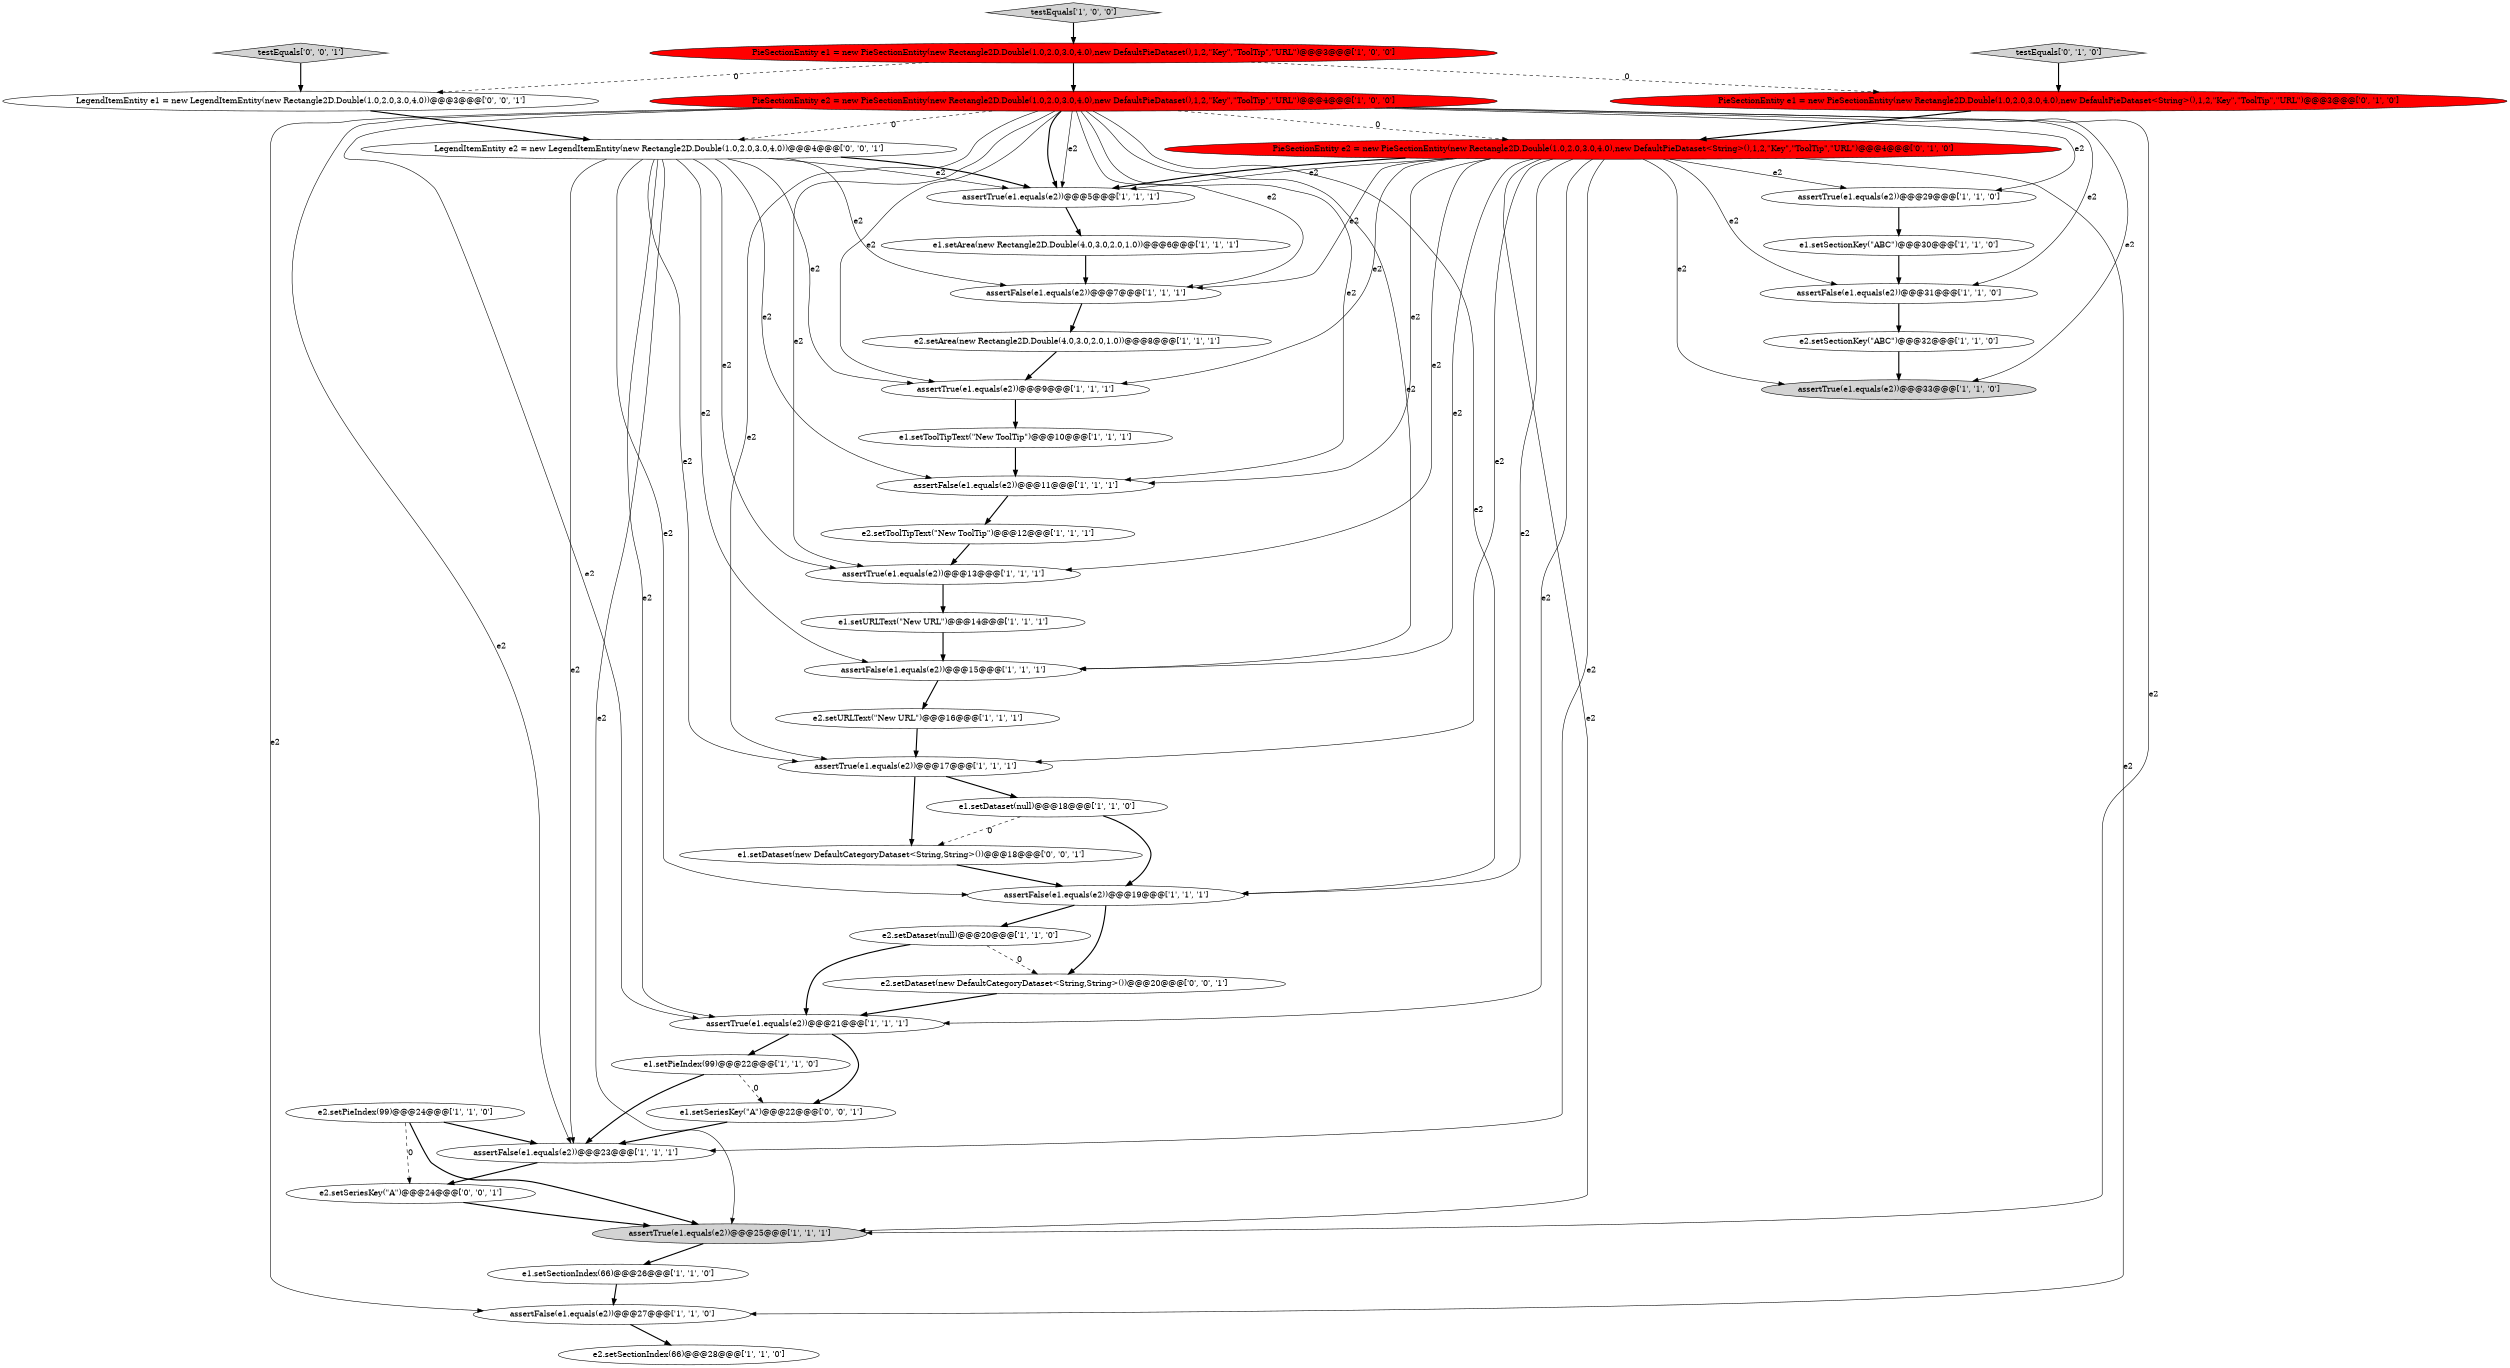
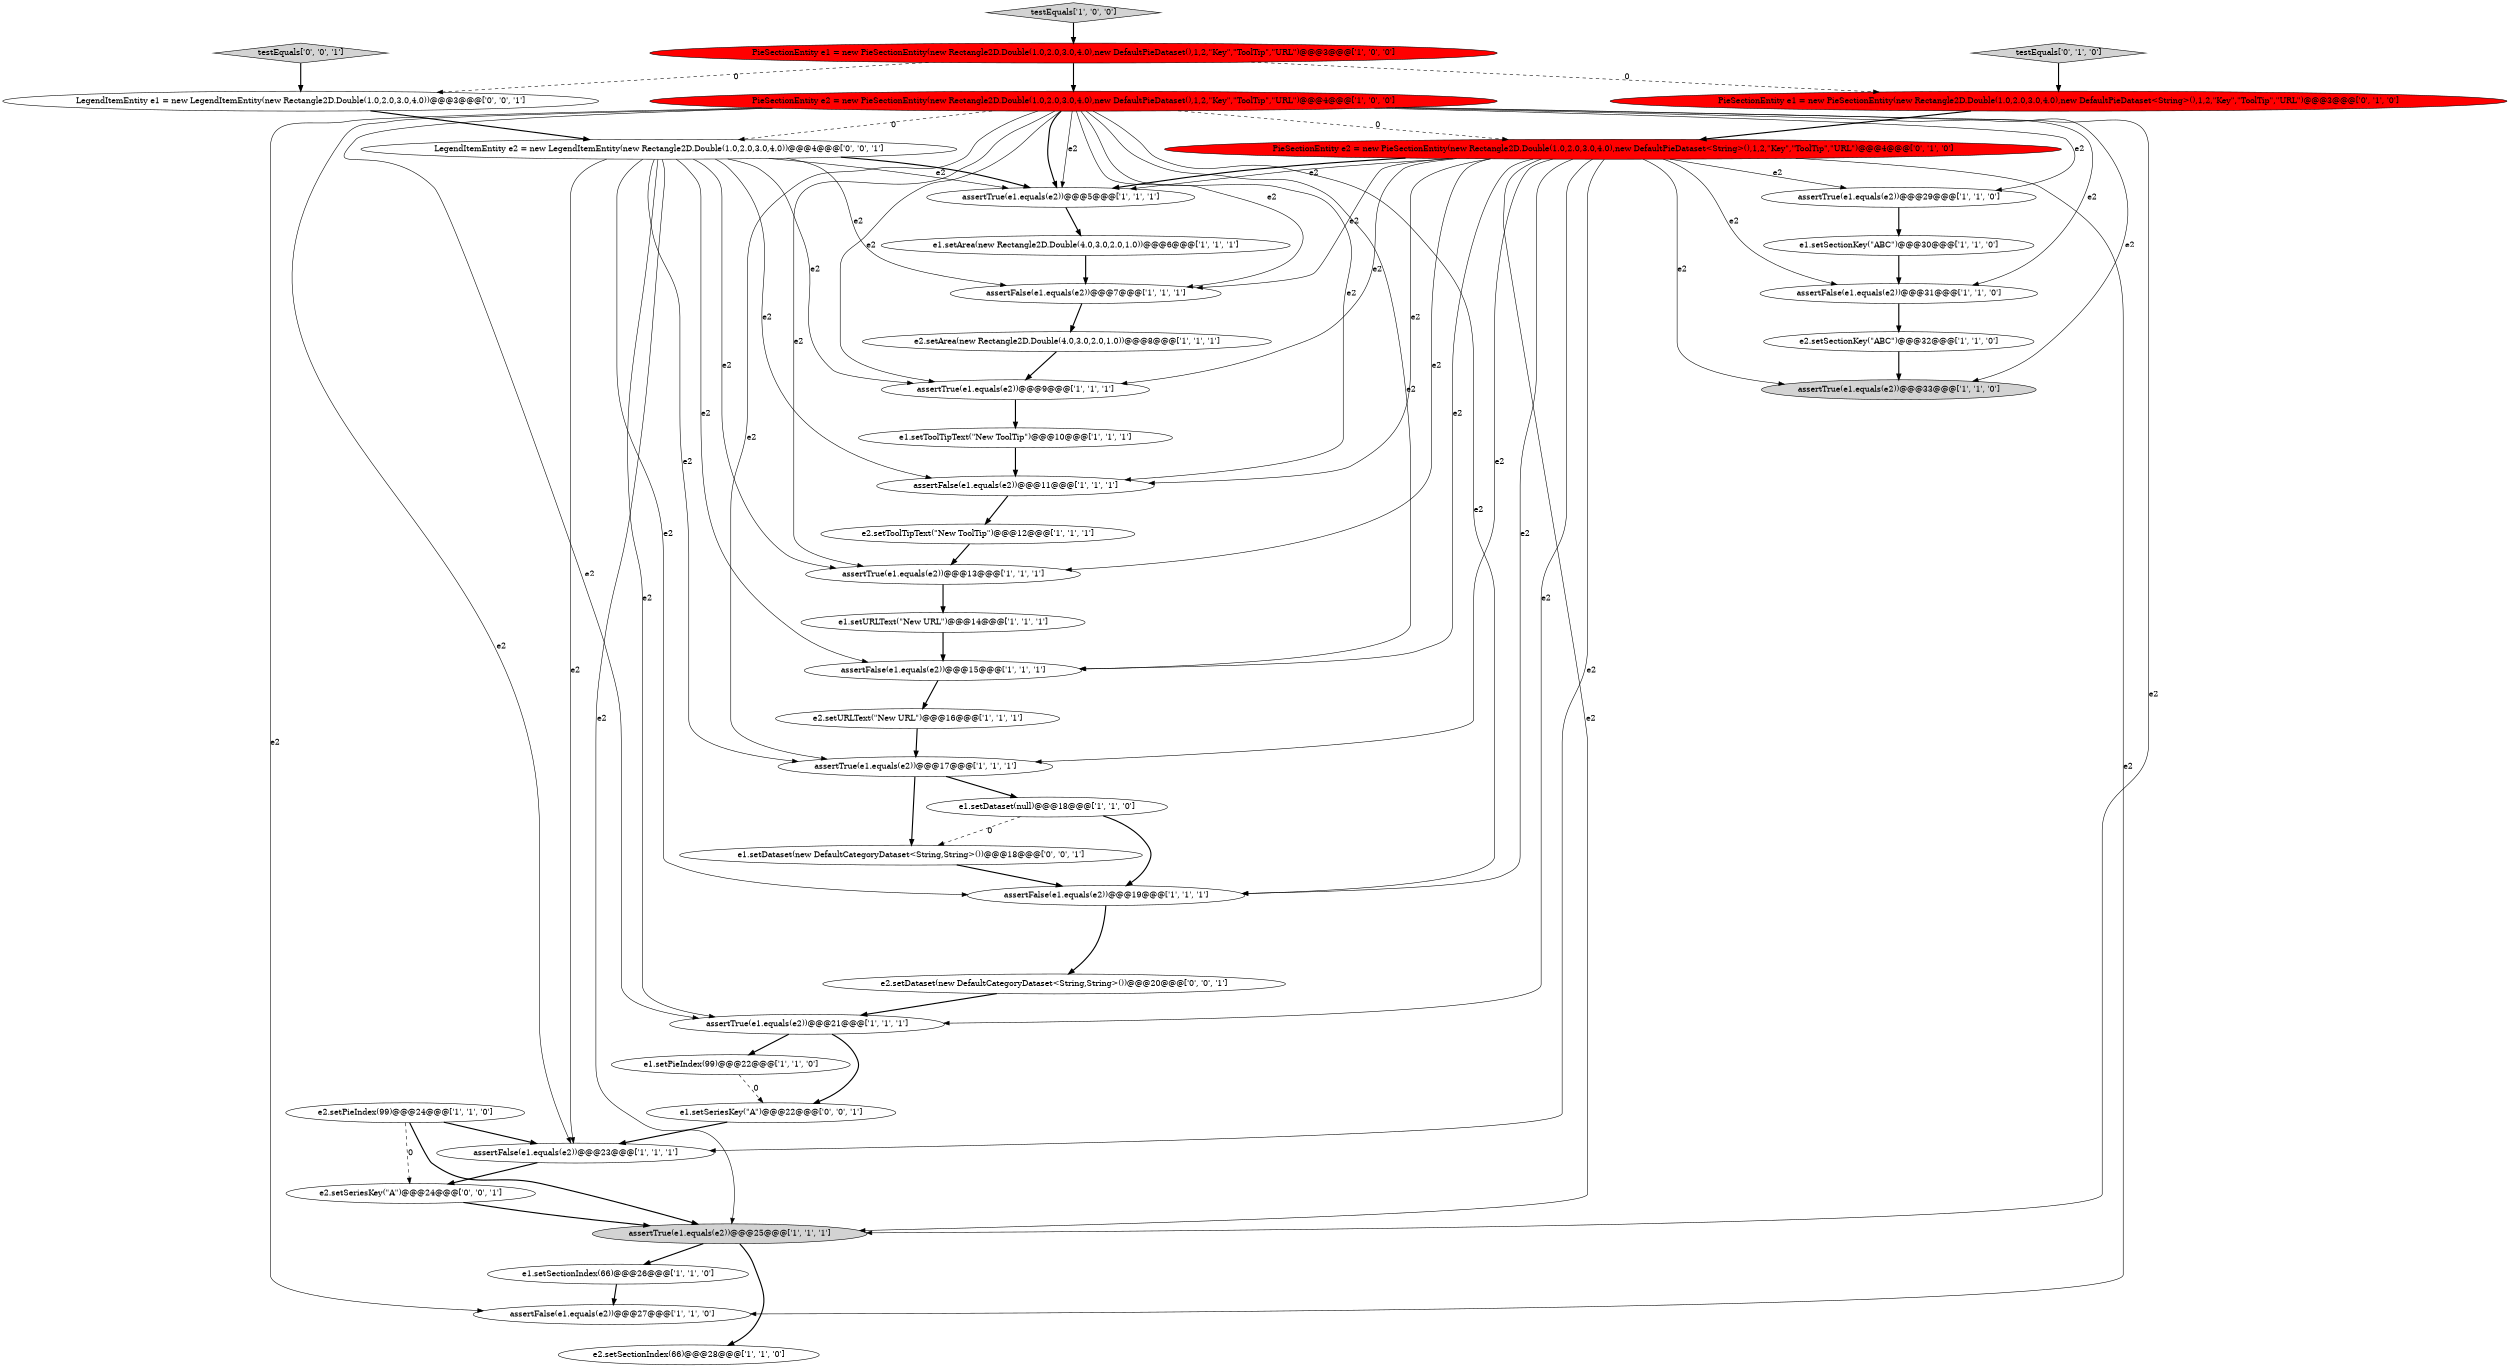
node "e2.setDataset(null)@@@20@@@['1', '1', '0']": removed
edge "e1.setPieIndex(99)@@@22@@@['1', '1', '0']" -> "assertFalse(e1.equals(e2))@@@23@@@['1', '1', '1']": removed
edge "assertFalse(e1.equals(e2))@@@27@@@['1', '1', '0']" -> "e2.setSectionIndex(66)@@@28@@@['1', '1', '0']": now "assertTrue(e1.equals(e2))@@@25@@@['1', '1', '1']" -> "e2.setSectionIndex(66)@@@28@@@['1', '1', '0']"
